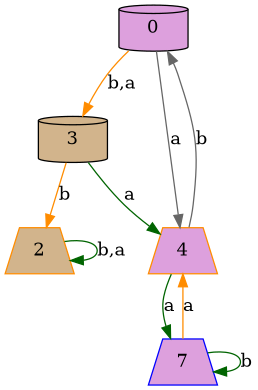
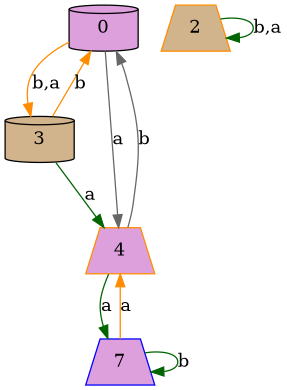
edge "3" -> "2": now "3" -> "0"
